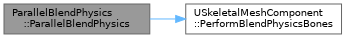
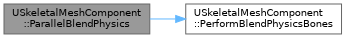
node "ParallelBlendPhysics ::ParallelBlendPhysics": label "ParallelBlendPhysics ::ParallelBlendPhysics" -> "USkeletalMeshComponent ::ParallelBlendPhysics"
